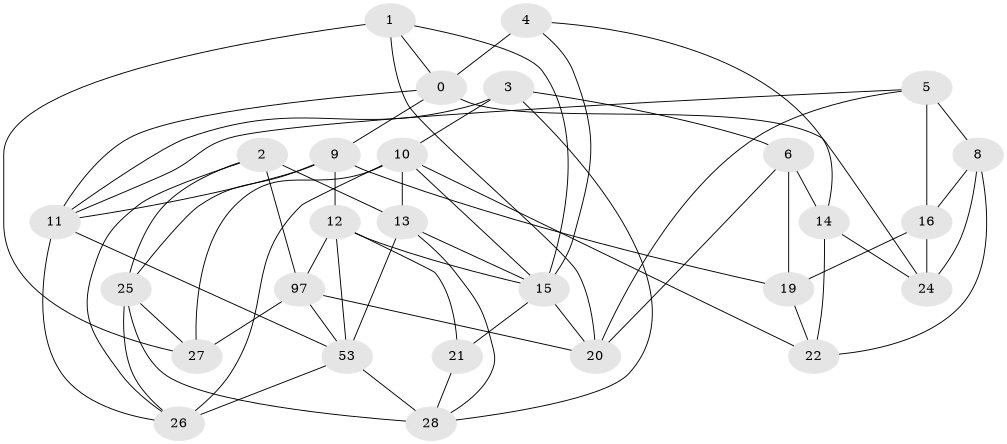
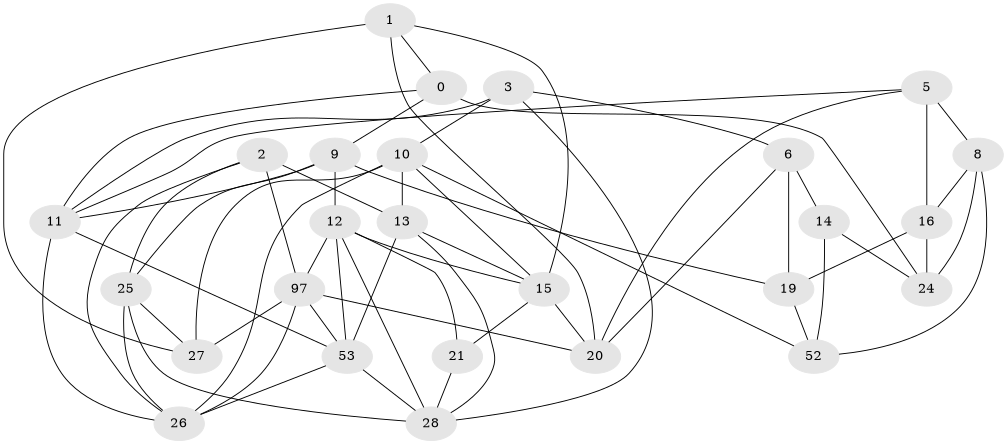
node "4": removed
edge "12" -- "28": added
node "22": label "22" -> "52"
edge "97" -- "26": added
